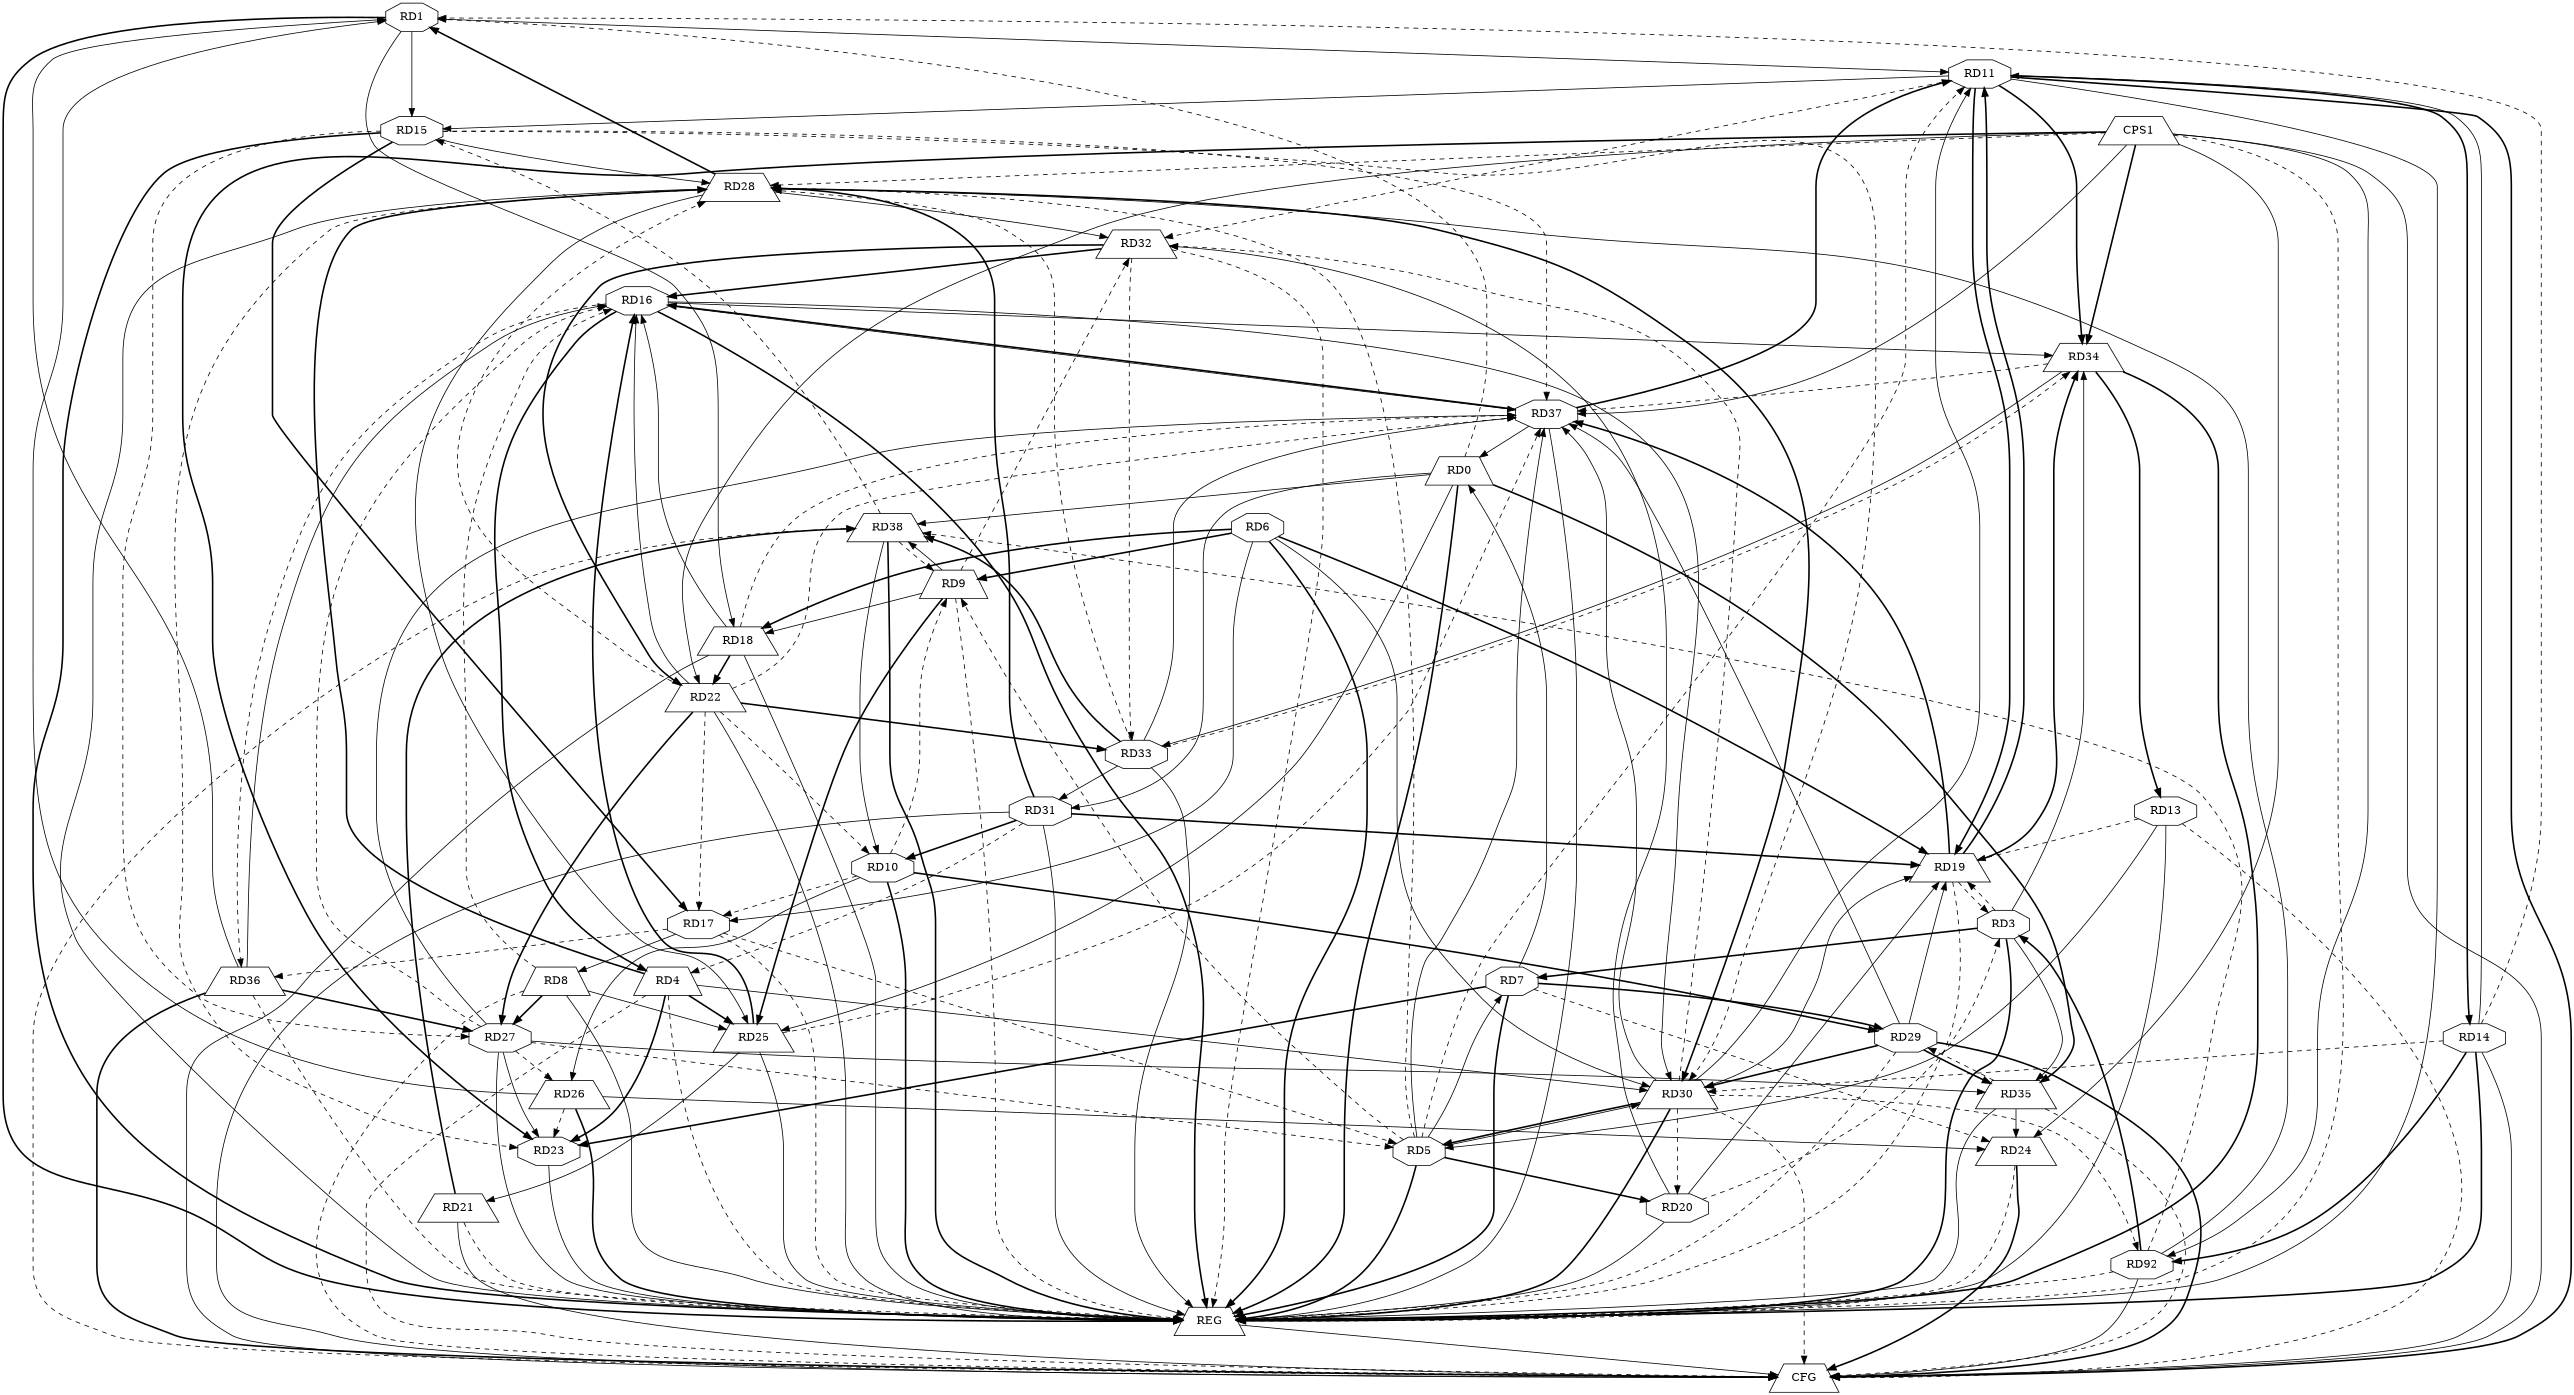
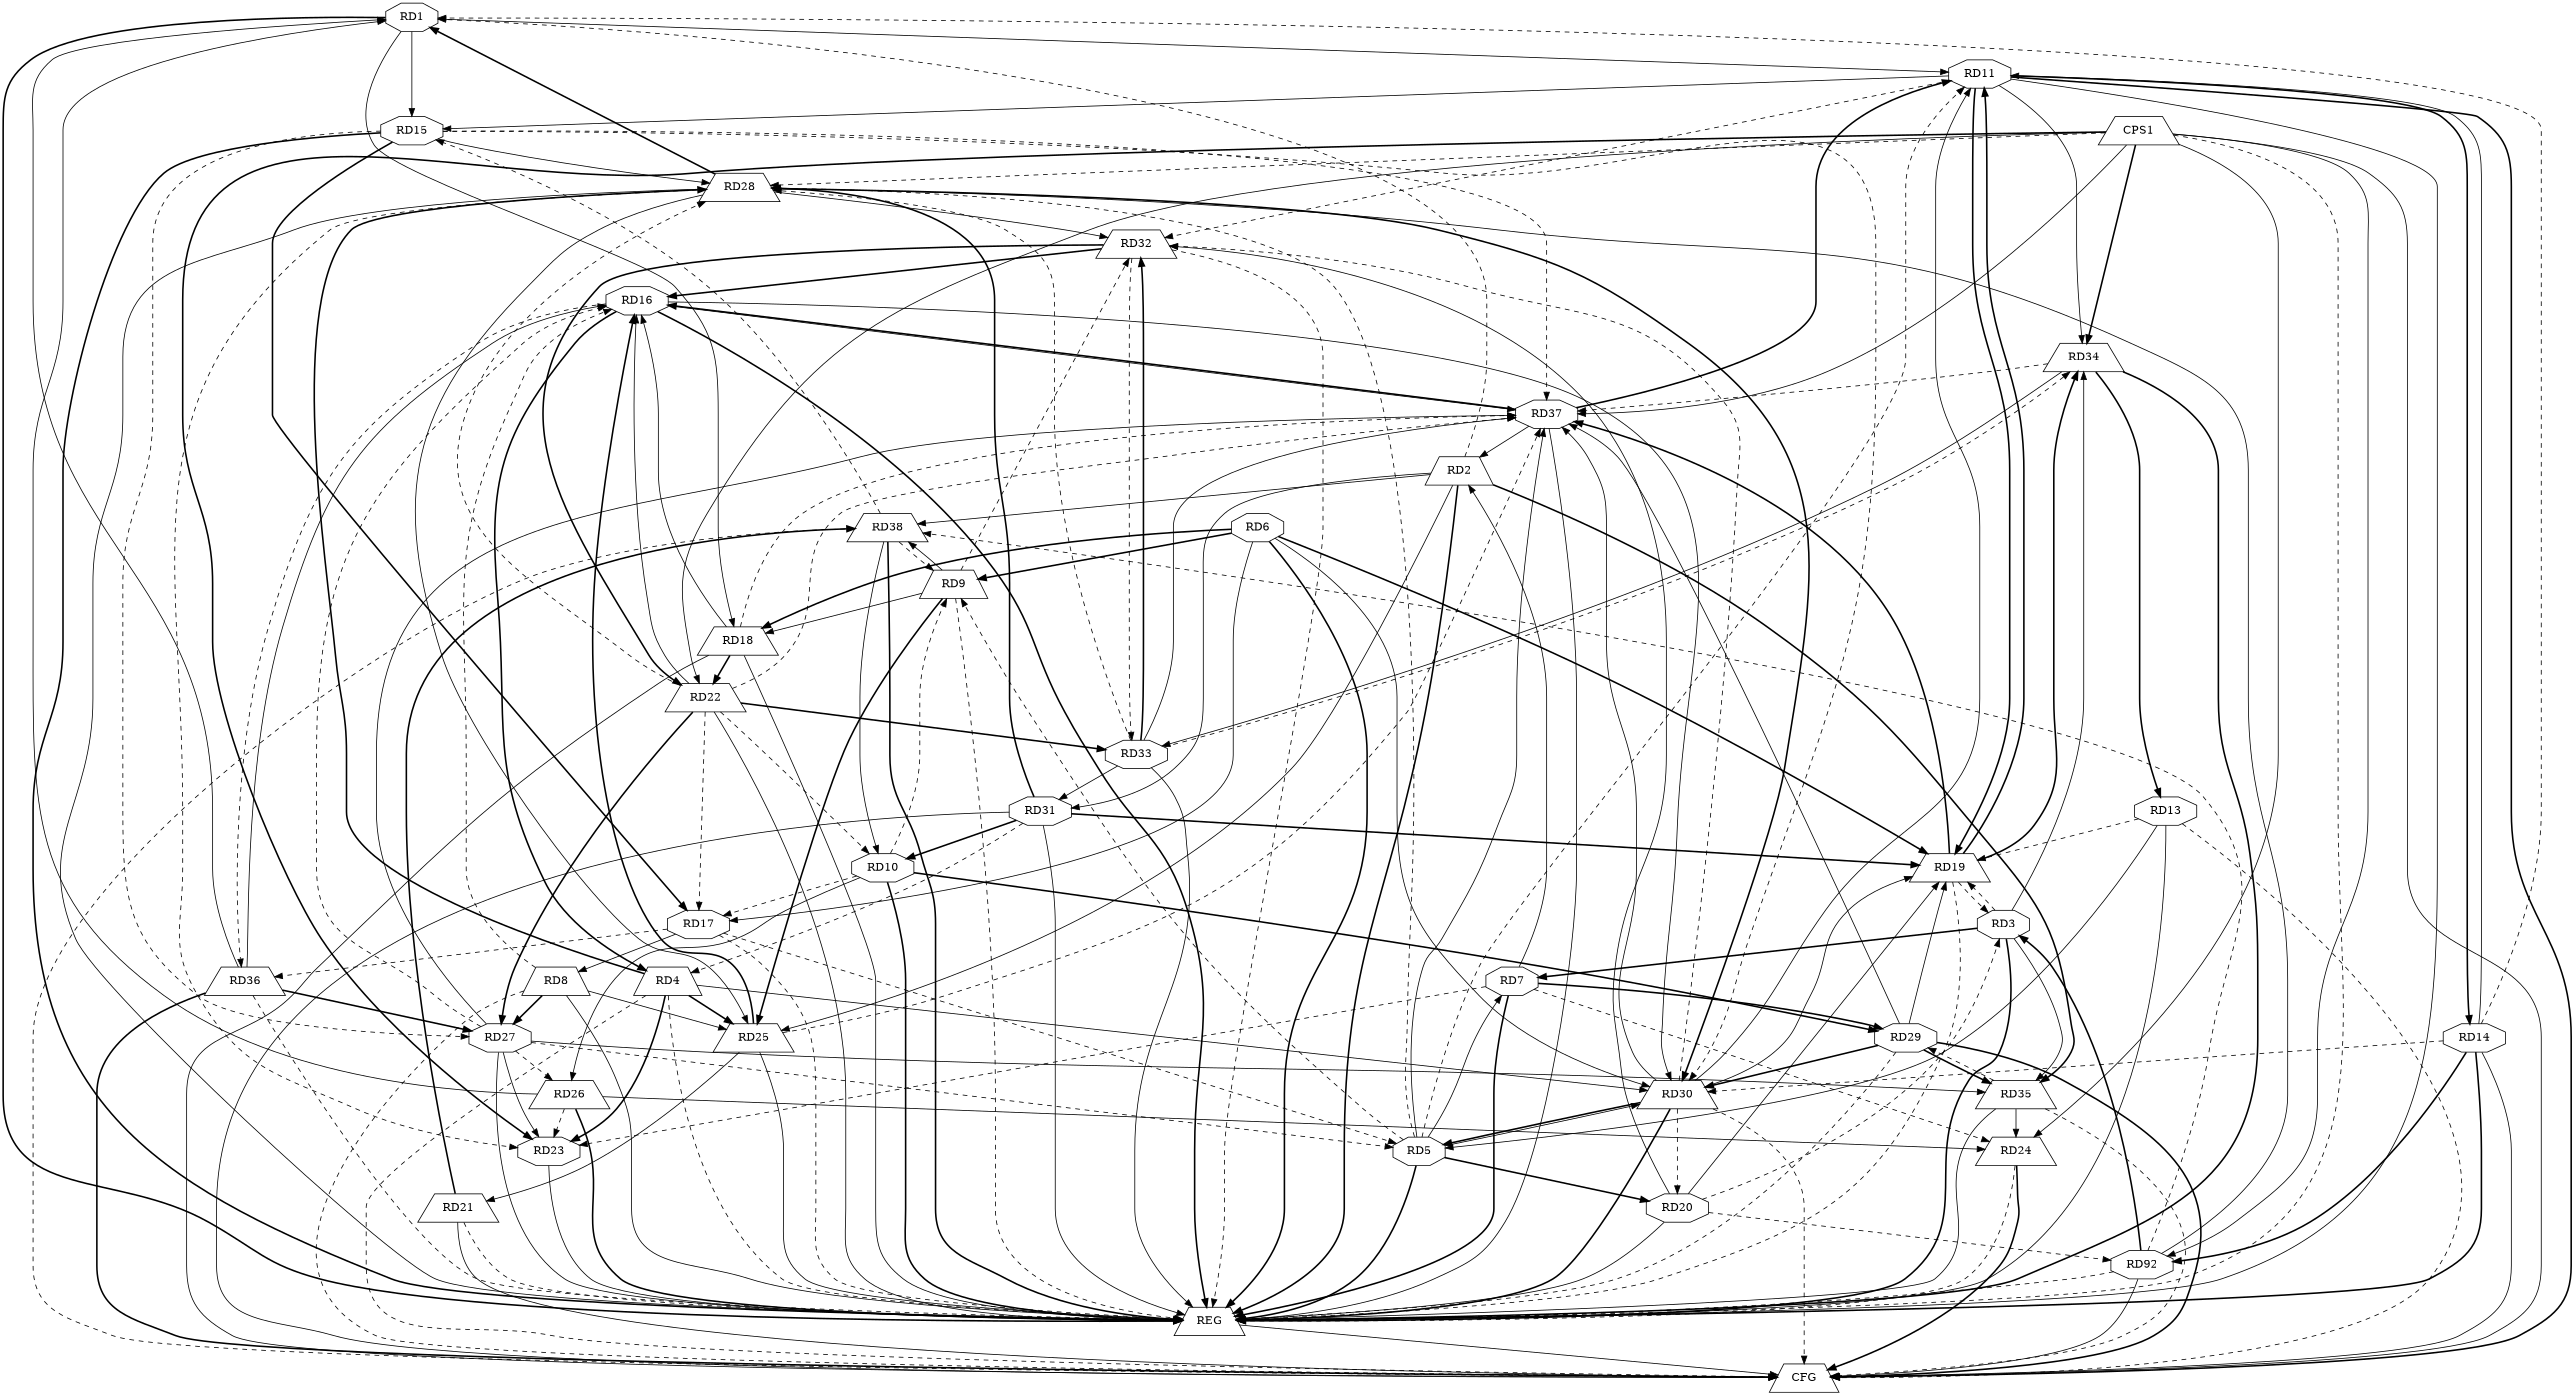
edge "RD11" -> "RD34": style bold -> solid
edge "RD16" -> "RD34": removed
node "RD0": label "RD0" -> "RD2"
edge "RD33" -> "RD38": now "RD33" -> "RD32"
edge "RD7" -> "RD23": style bold -> dashed
edge "RD30" -> "RD92": now "RD20" -> "RD92"
